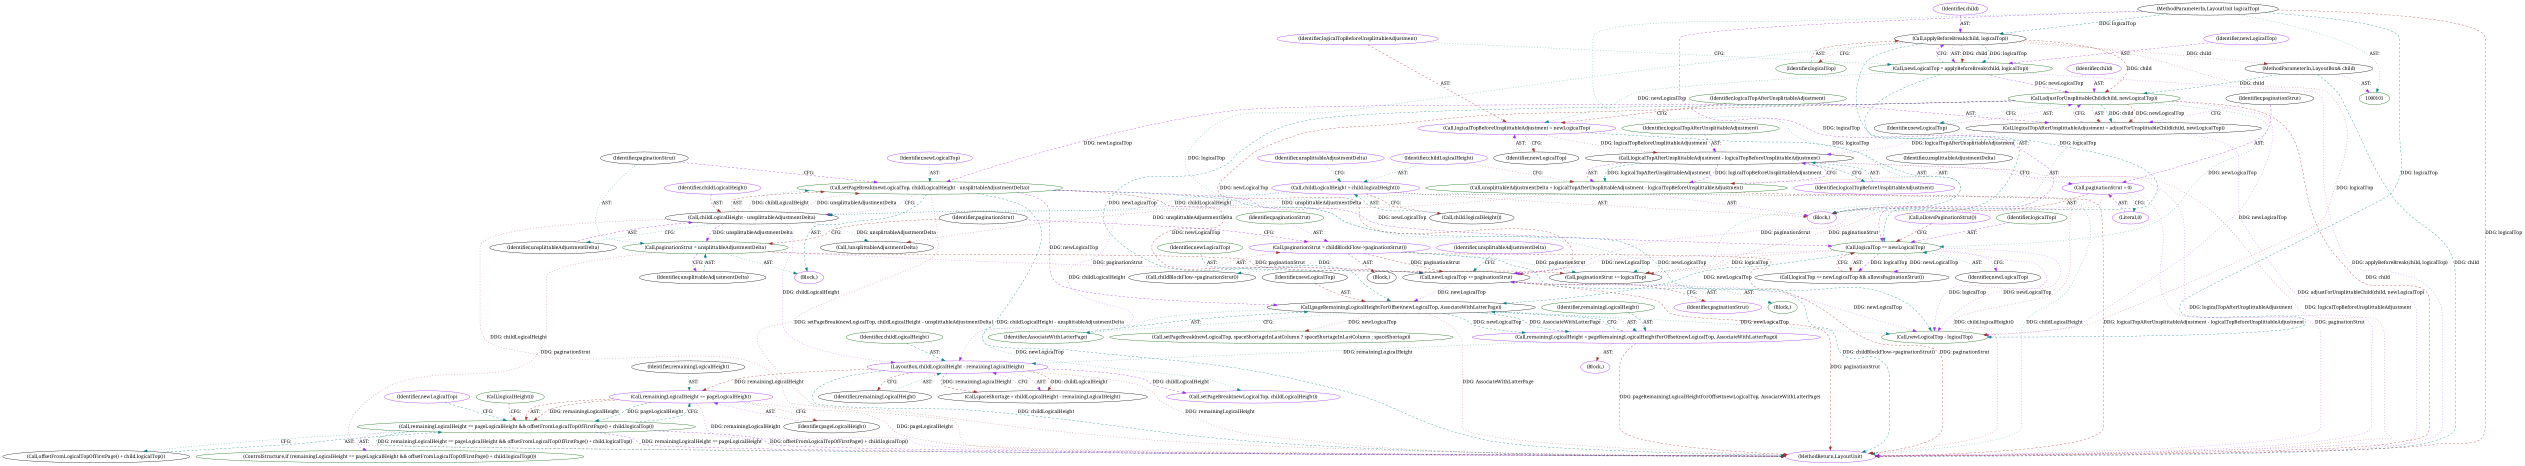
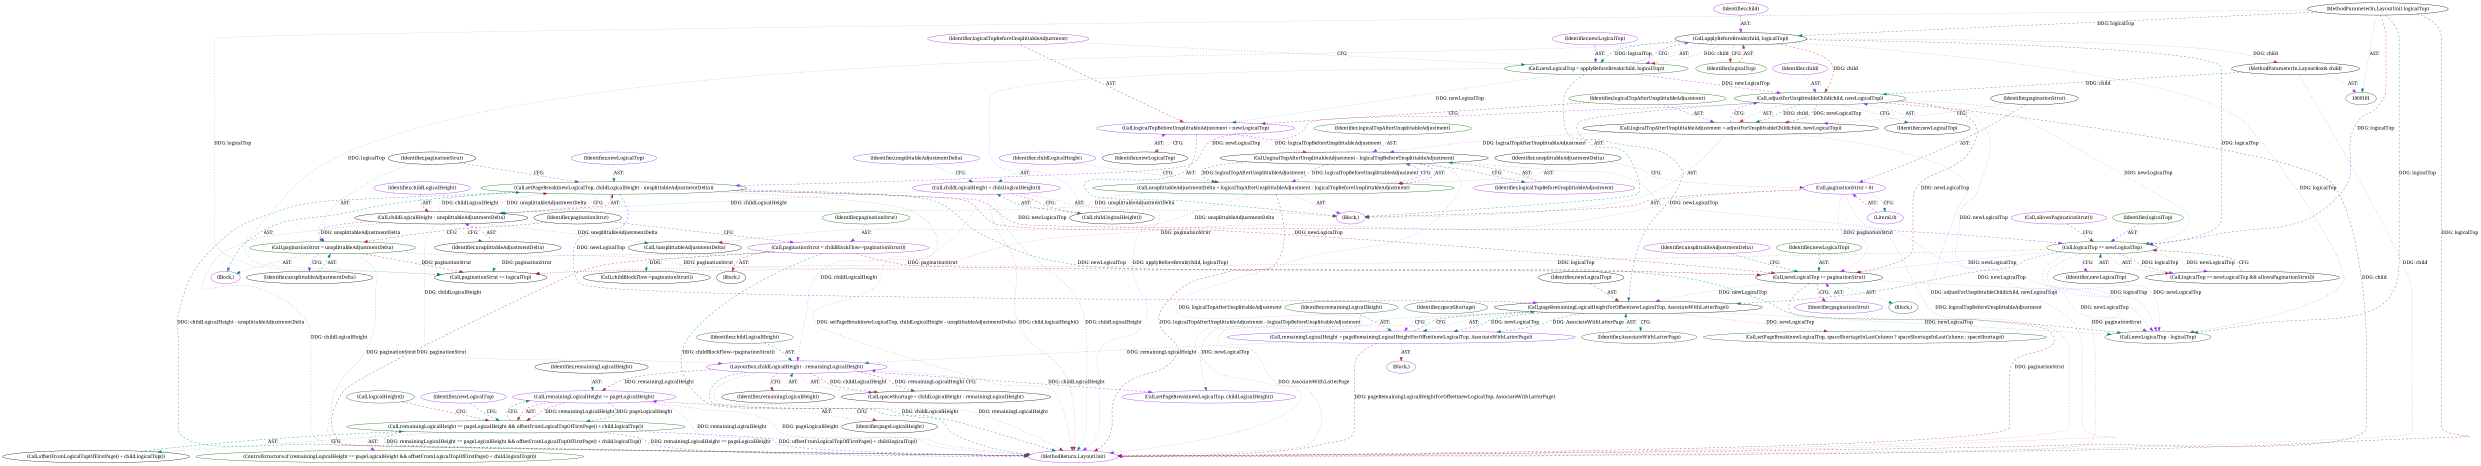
edge "(Call,childBlockFlow->paginationStrut())" -> "(Call,paginationStrut = childBlockFlow->paginationStrut())": removed, label "AST:"
node "(Identifier,spaceShortage)": added
edge "(MethodParameterIn,LayoutBox& child)" -> "(MethodReturn,LayoutUnit)": style dashed -> dotted
